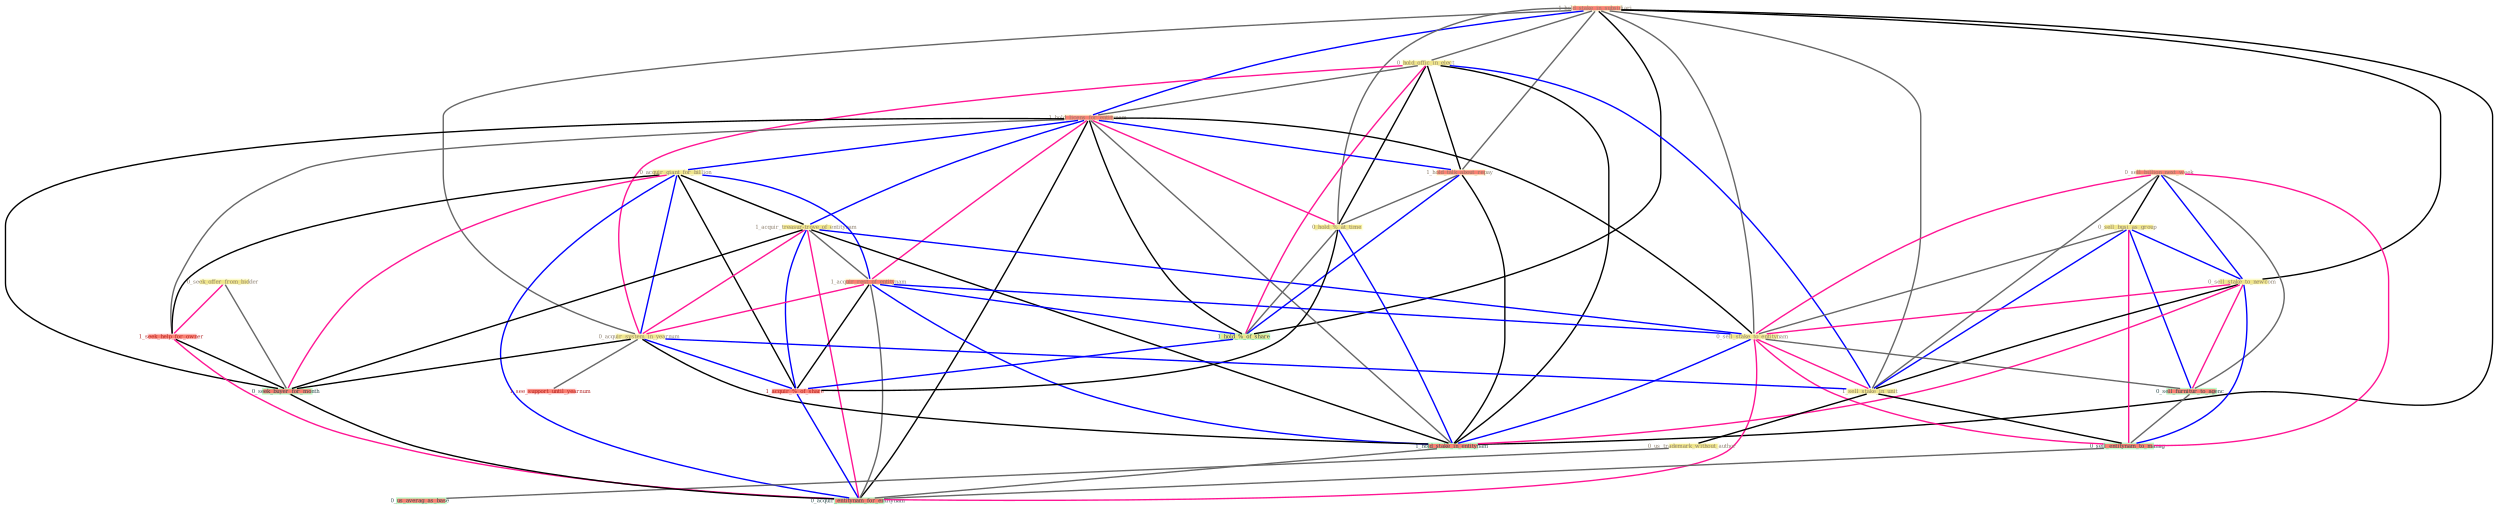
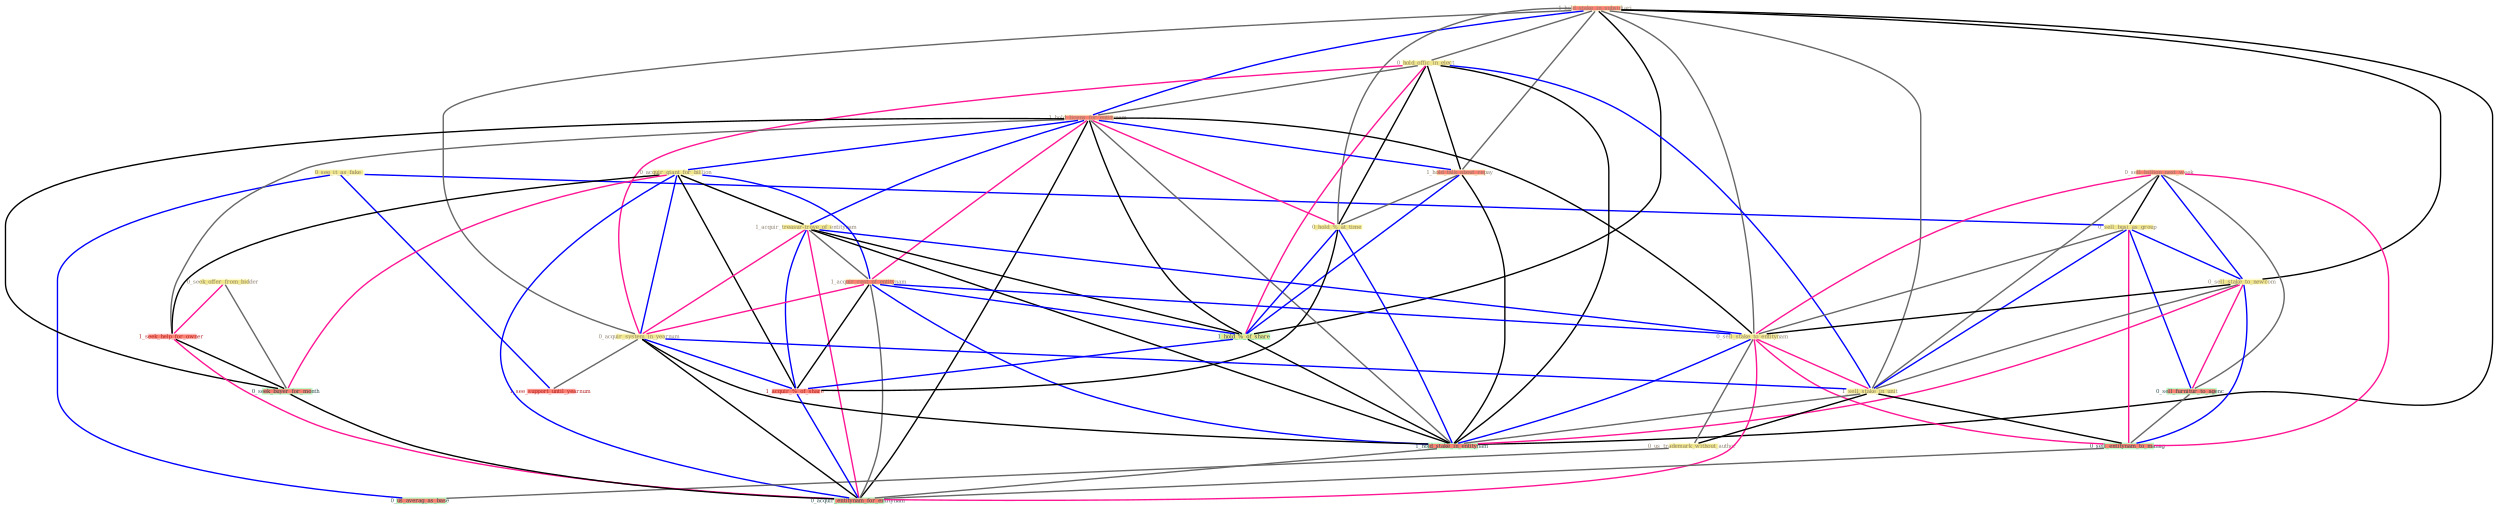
node "0_see_it_as_fake": added
edge "0_hold_%_at_time" -- "1_hold_%_of_share": color gray40 -> blue
edge "0_sell_stake_to_newcom" -- "0_sell_stake_to_entitynam": color deeppink -> black
edge "1_acquir_treasur-trove_of_entitynam" -- "0_seek_buyer_for_month": now "1_acquir_treasur-trove_of_entitynam" -- "1_hold_%_of_share"
edge "0_sell_stake_to_newcom" -- "1_sell_stake_in_unit": color black -> gray40
edge "0_acquir_system_in_yearnum" -- "0_seek_buyer_for_month": now "0_acquir_system_in_yearnum" -- "0_acquir_entitynam_for_entitynam"
edge "0_sell_stake_to_entitynam" -- "0_sell_furnitur_to_agenc": now "0_sell_stake_to_entitynam" -- "0_us_trademark_without_author"
edge "1_hold_%_of_share" -- "1_hold_stake_in_entitynam": added
edge "1_sell_stake_in_unit" -- "1_hold_stake_in_entitynam": added
